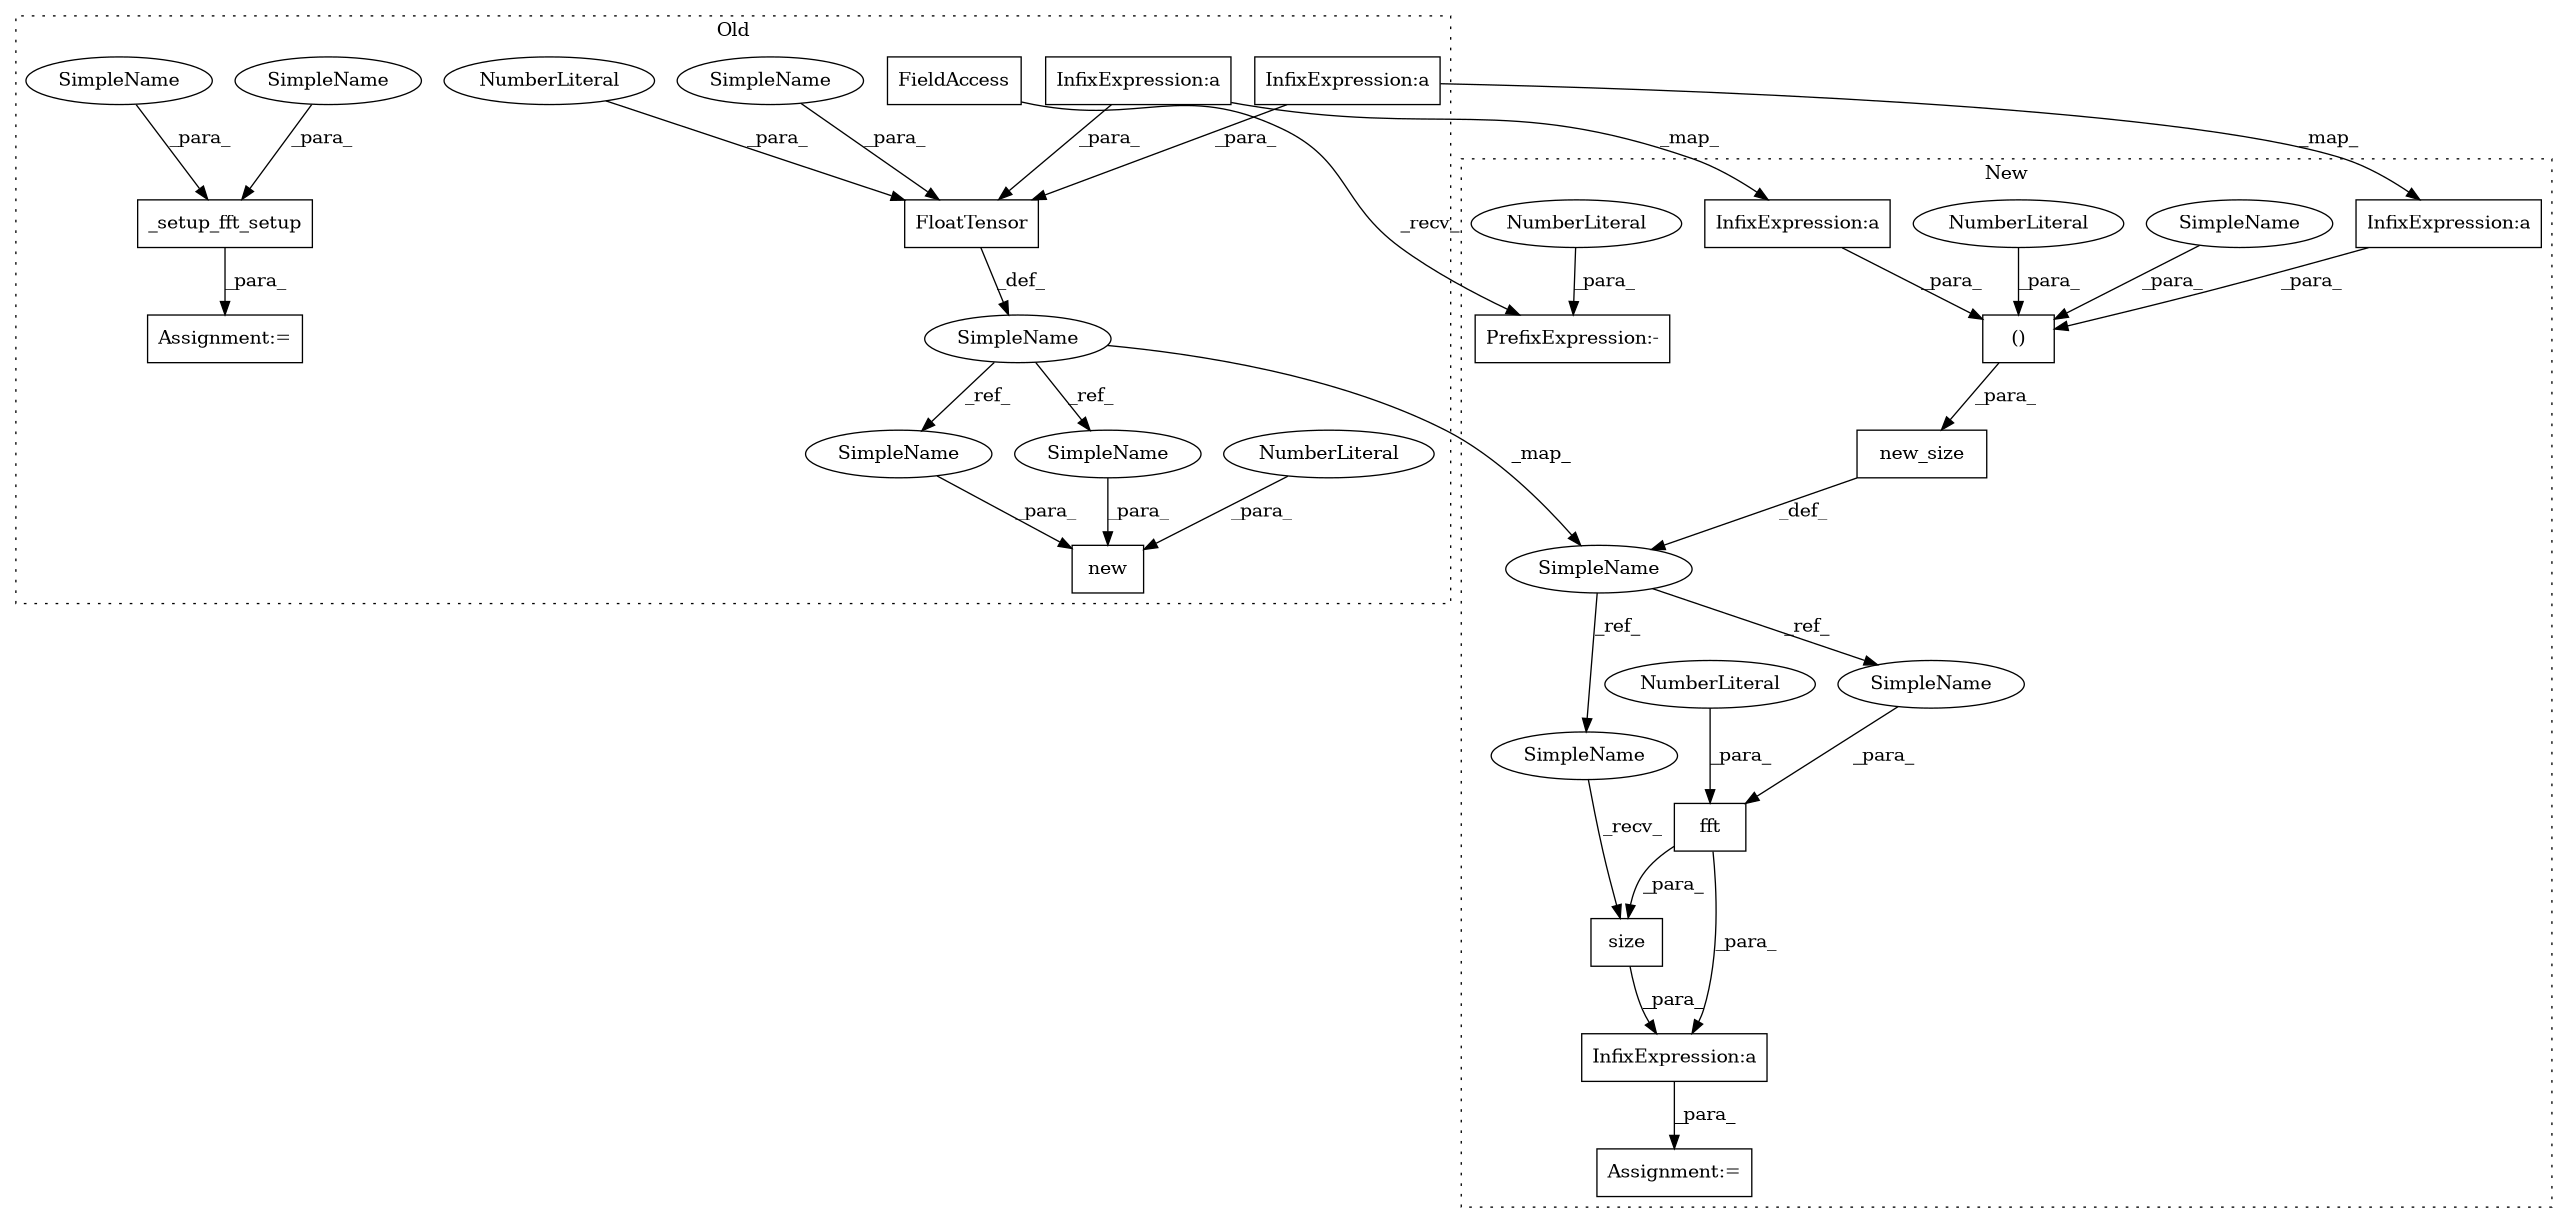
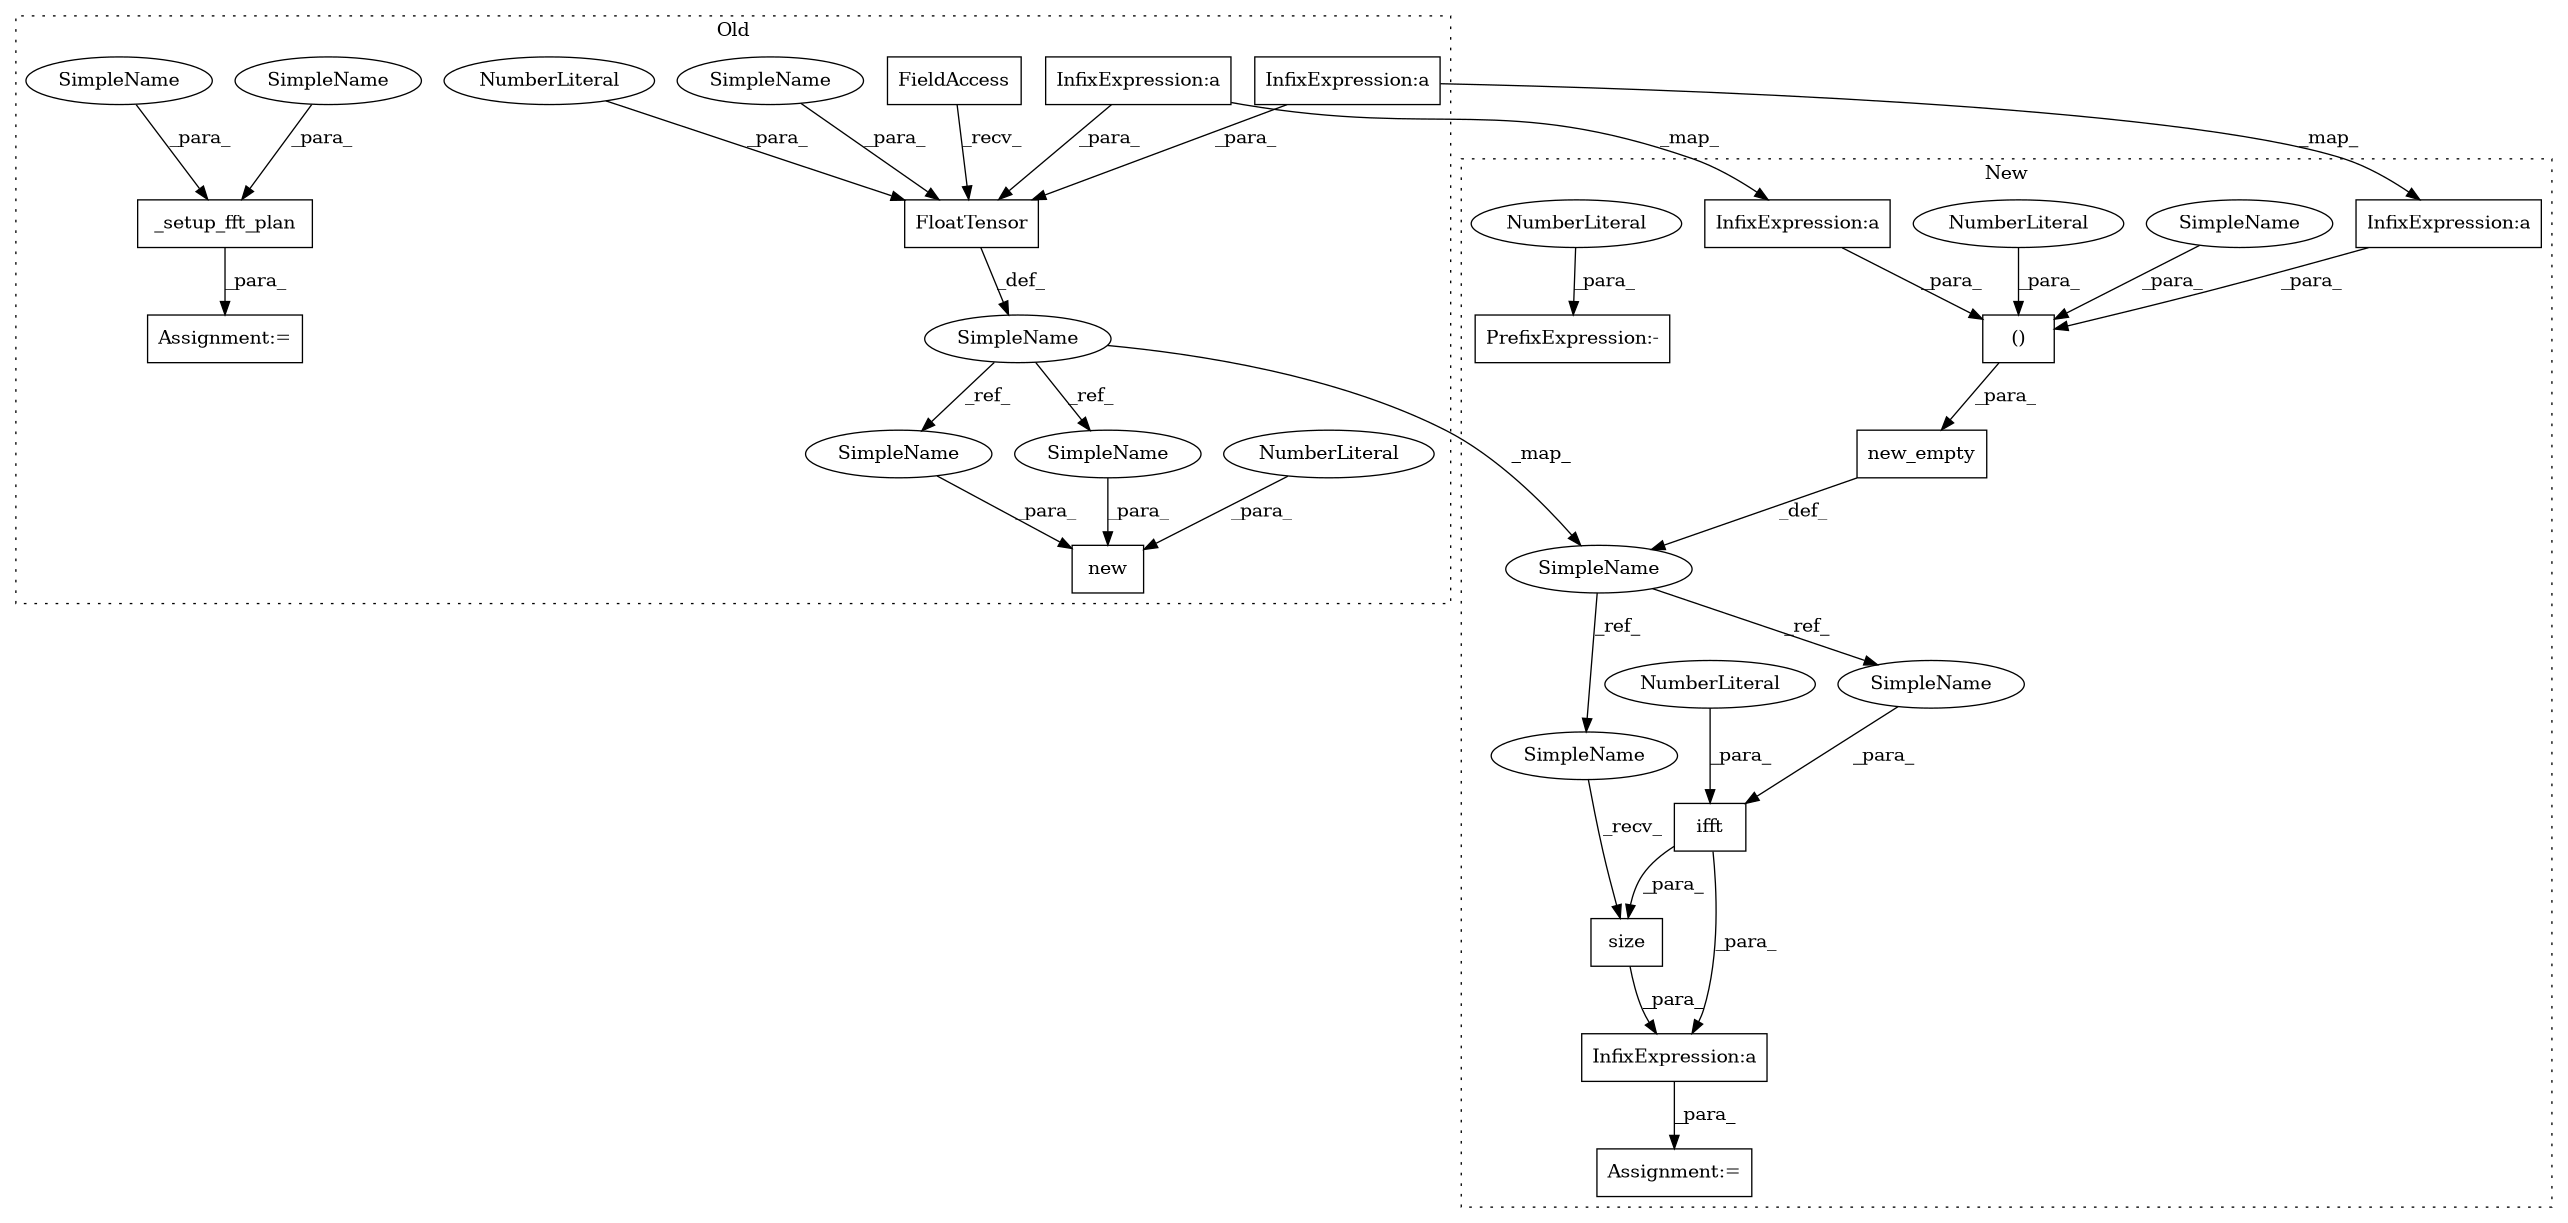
edge "FieldAccess" -> "PrefixExpression:-": now "FieldAccess" -> "FloatTensor"
node "_setup_fft_setup": label "_setup_fft_setup" -> "_setup_fft_plan"
node "new_size": label "new_size" -> "new_empty"
node "fft": label "fft" -> "ifft"
